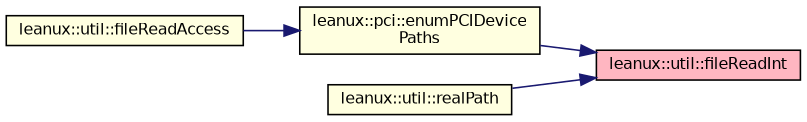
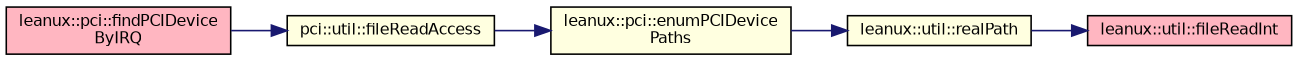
node "leanux::pci::findPCIDevice ByIRQ": added
node "leanux::util::fileReadAccess": label "leanux::util::fileReadAccess" -> "pci::util::fileReadAccess"
edge "leanux::pci::enumPCIDevice Paths" -> "leanux::util::fileReadInt": now "leanux::pci::enumPCIDevice Paths" -> "leanux::util::realPath"
